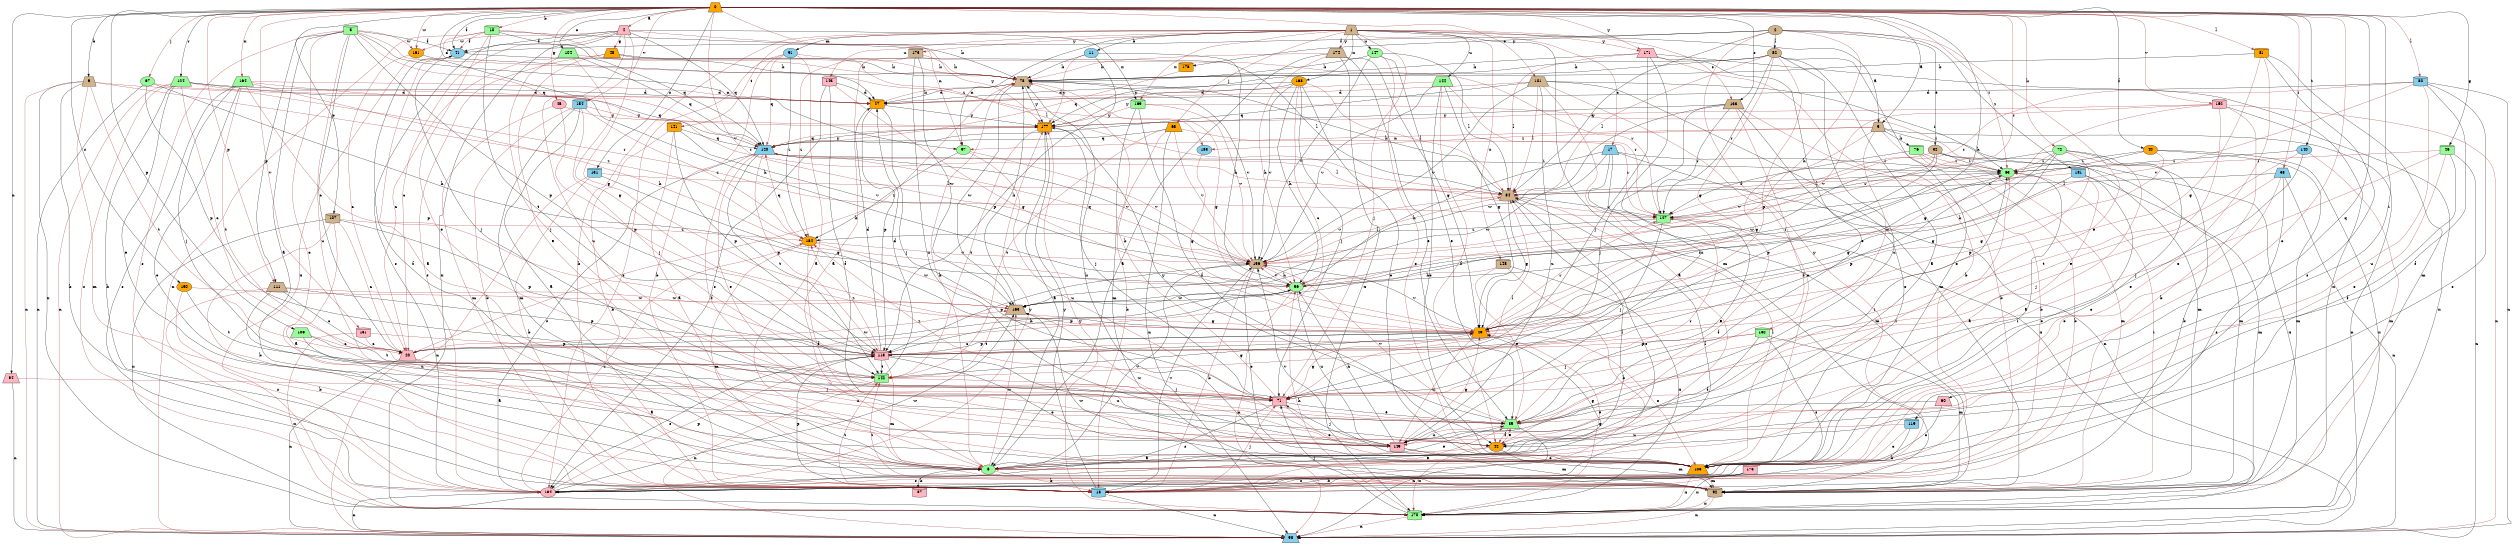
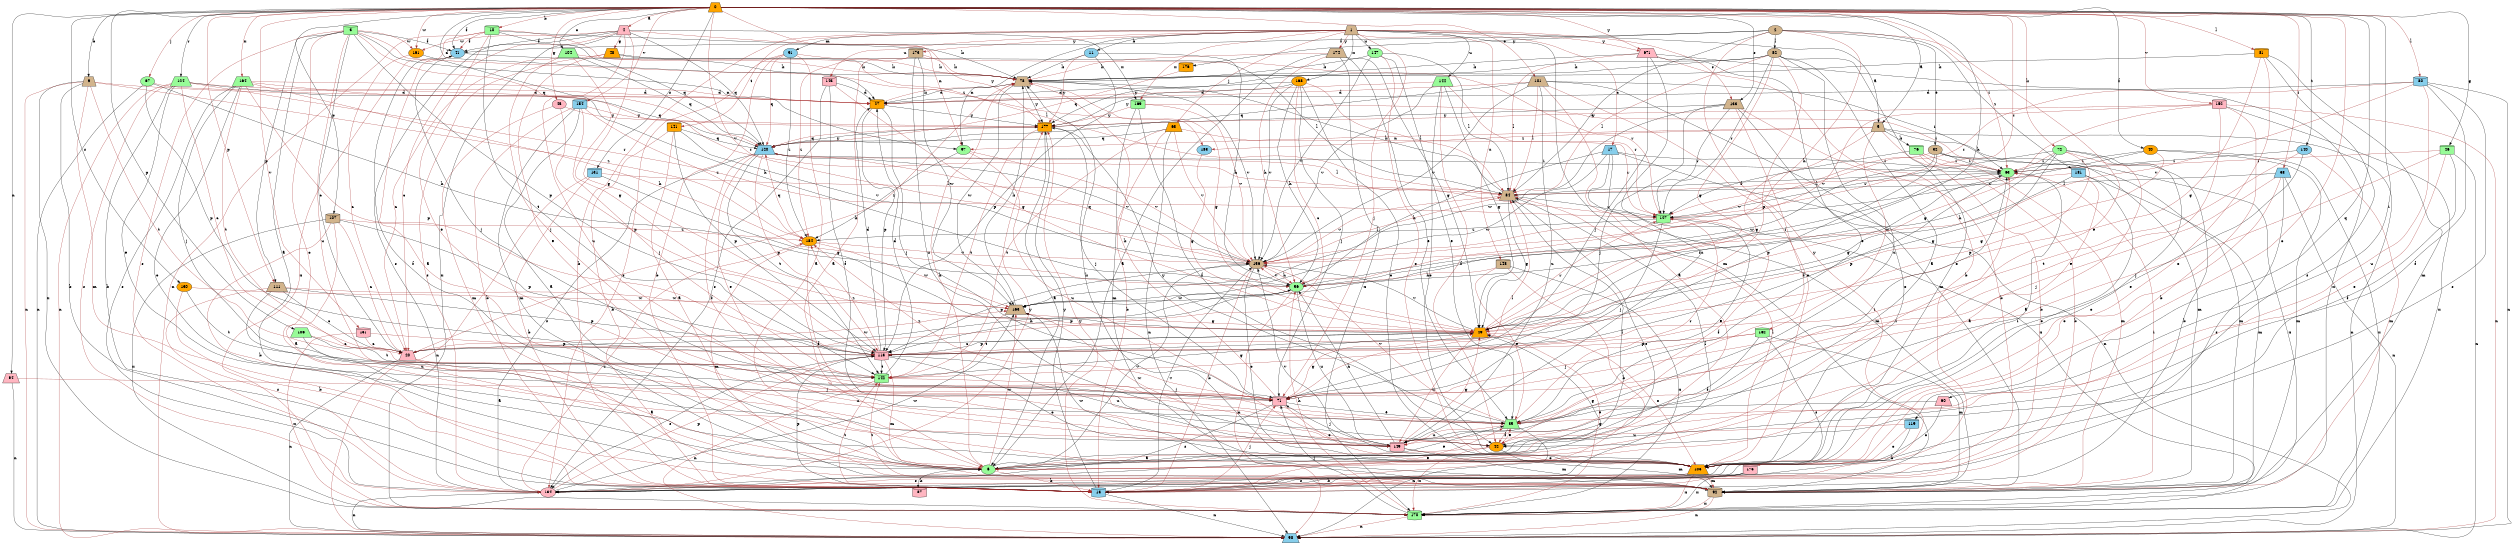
node "171": label "171" -> "671"
edge "124" -> "27": color black -> brown
